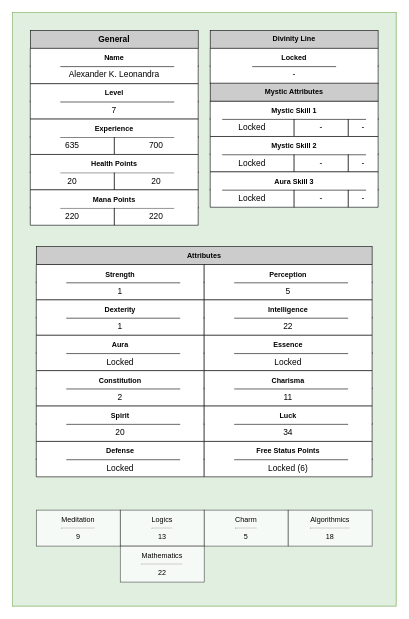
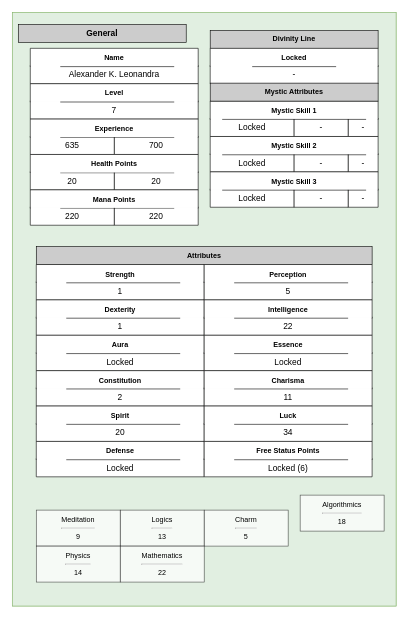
node "General": moved (114, 39) -> (102, 33)
node "Aura Skill 3": label "Aura Skill 3" -> "Mystic Skill 3"
node "Algorithmics18": moved (330, 528) -> (342, 513)
node "Physics14": added
